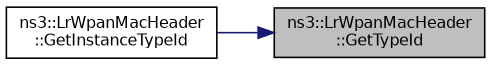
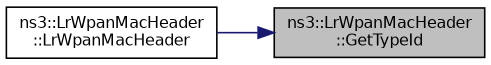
node "ns3::LrWpanMacHeader ::GetInstanceTypeId": label "ns3::LrWpanMacHeader ::GetInstanceTypeId" -> "ns3::LrWpanMacHeader ::LrWpanMacHeader"
